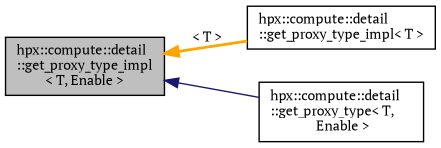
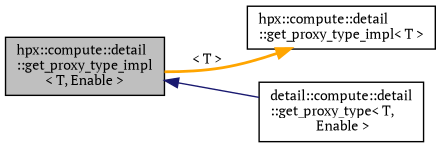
edge "hpx::compute::detail ::get_proxy_type_impl< T >" -> "hpx::compute::detail ::get_proxy_type_impl < T, Enable >": reversed
node "hpx::compute::detail ::get_proxy_type< T, Enable >": label "hpx::compute::detail ::get_proxy_type< T, Enable >" -> "detail::compute::detail ::get_proxy_type< T, Enable >"
